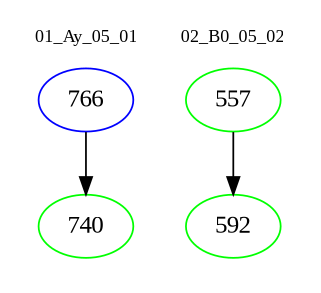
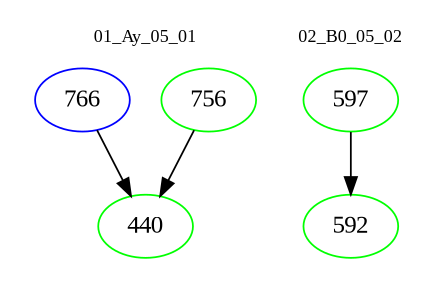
node "756": added
node "557": label "557" -> "597"
node "740": label "740" -> "440"
